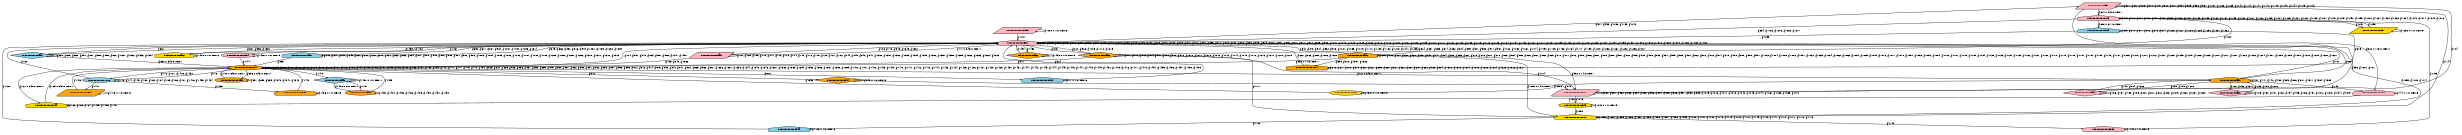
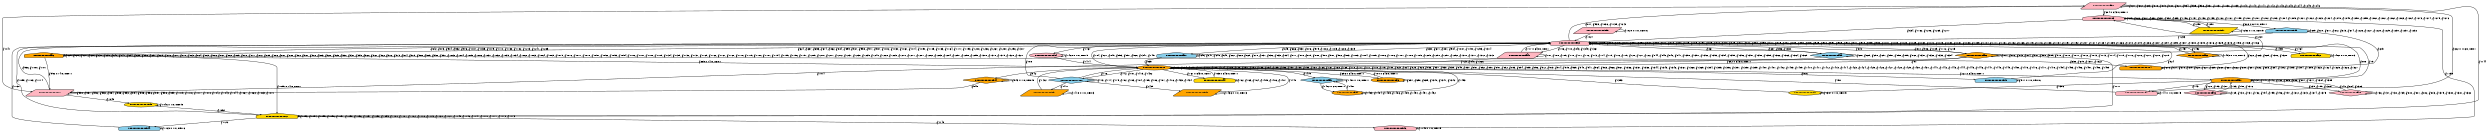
node "0000000000001000": shape ellipse -> diamond
node "00000000000009d0": shape house -> parallelogram
edge "00000000000007d4" -> "00000000000000aa": now "00000000000007d4" -> "0000000000000000"
